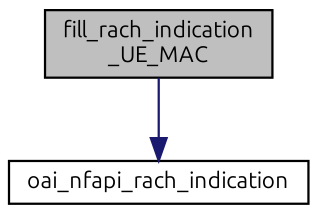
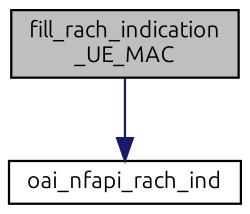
node "oai_nfapi_rach_indication": label "oai_nfapi_rach_indication" -> "oai_nfapi_rach_ind"
